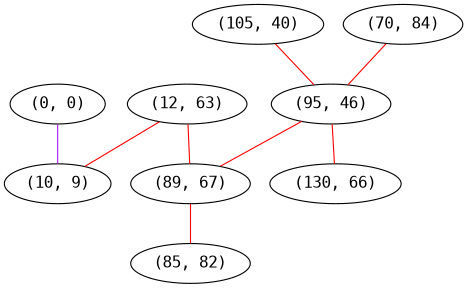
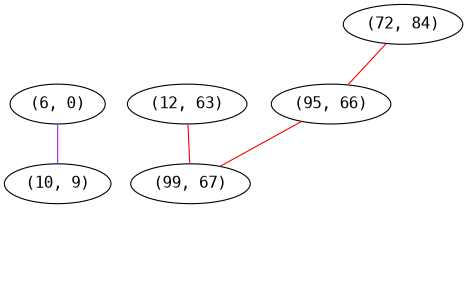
node "(105, 40)": removed
node "(70, 84)": label "(70, 84)" -> "(72, 84)"
node "(0, 0)": label "(0, 0)" -> "(6, 0)"
node "(95, 46)": label "(95, 46)" -> "(95, 66)"
edge "(12, 63)" -- "(10, 9)": removed
node "(89, 67)": label "(89, 67)" -> "(99, 67)"
node "(130, 66)": removed
node "(85, 82)": removed
